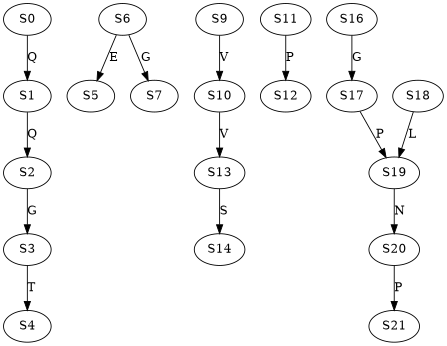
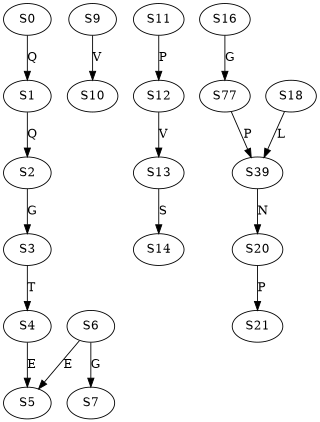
node "S17": label "S17" -> "S77"
edge "S10" -> "S13": now "S12" -> "S13"
node "S19": label "S19" -> "S39"
edge "S4" -> "S5": added, label "E"
